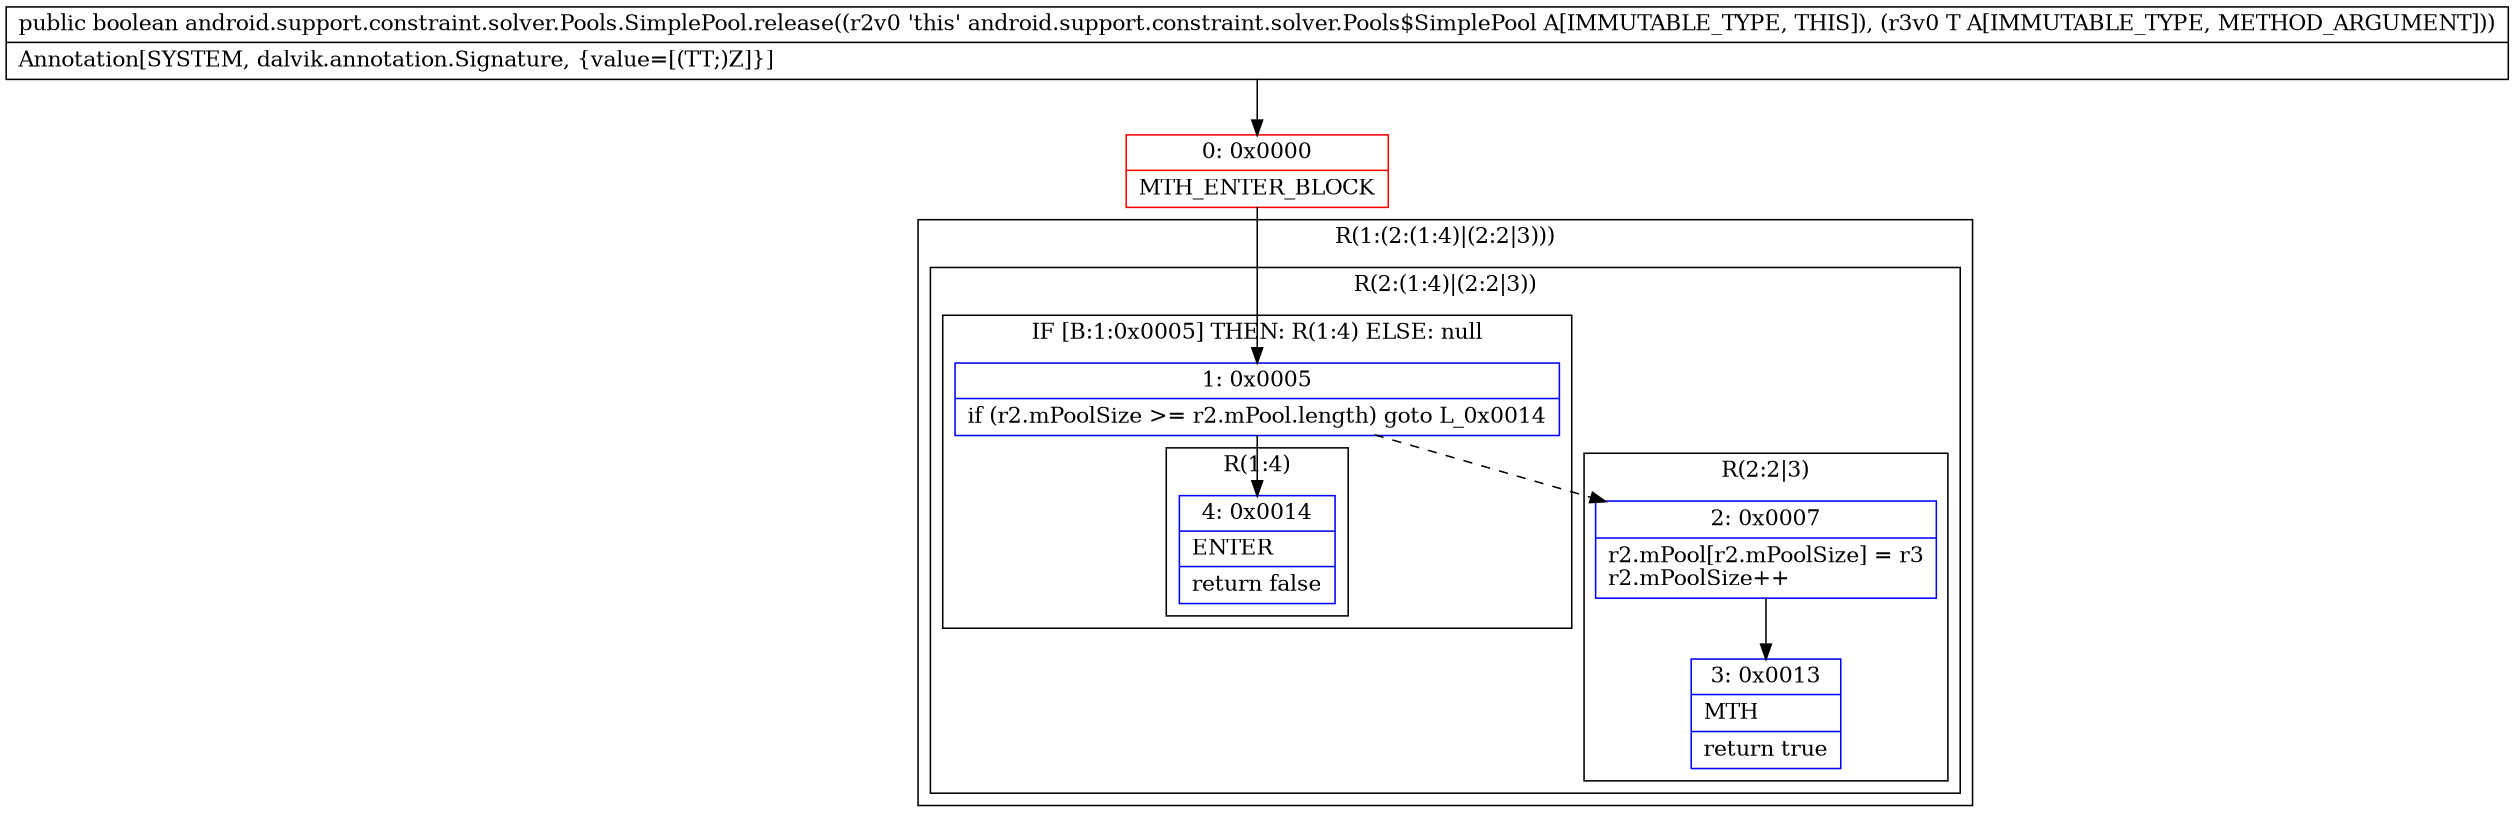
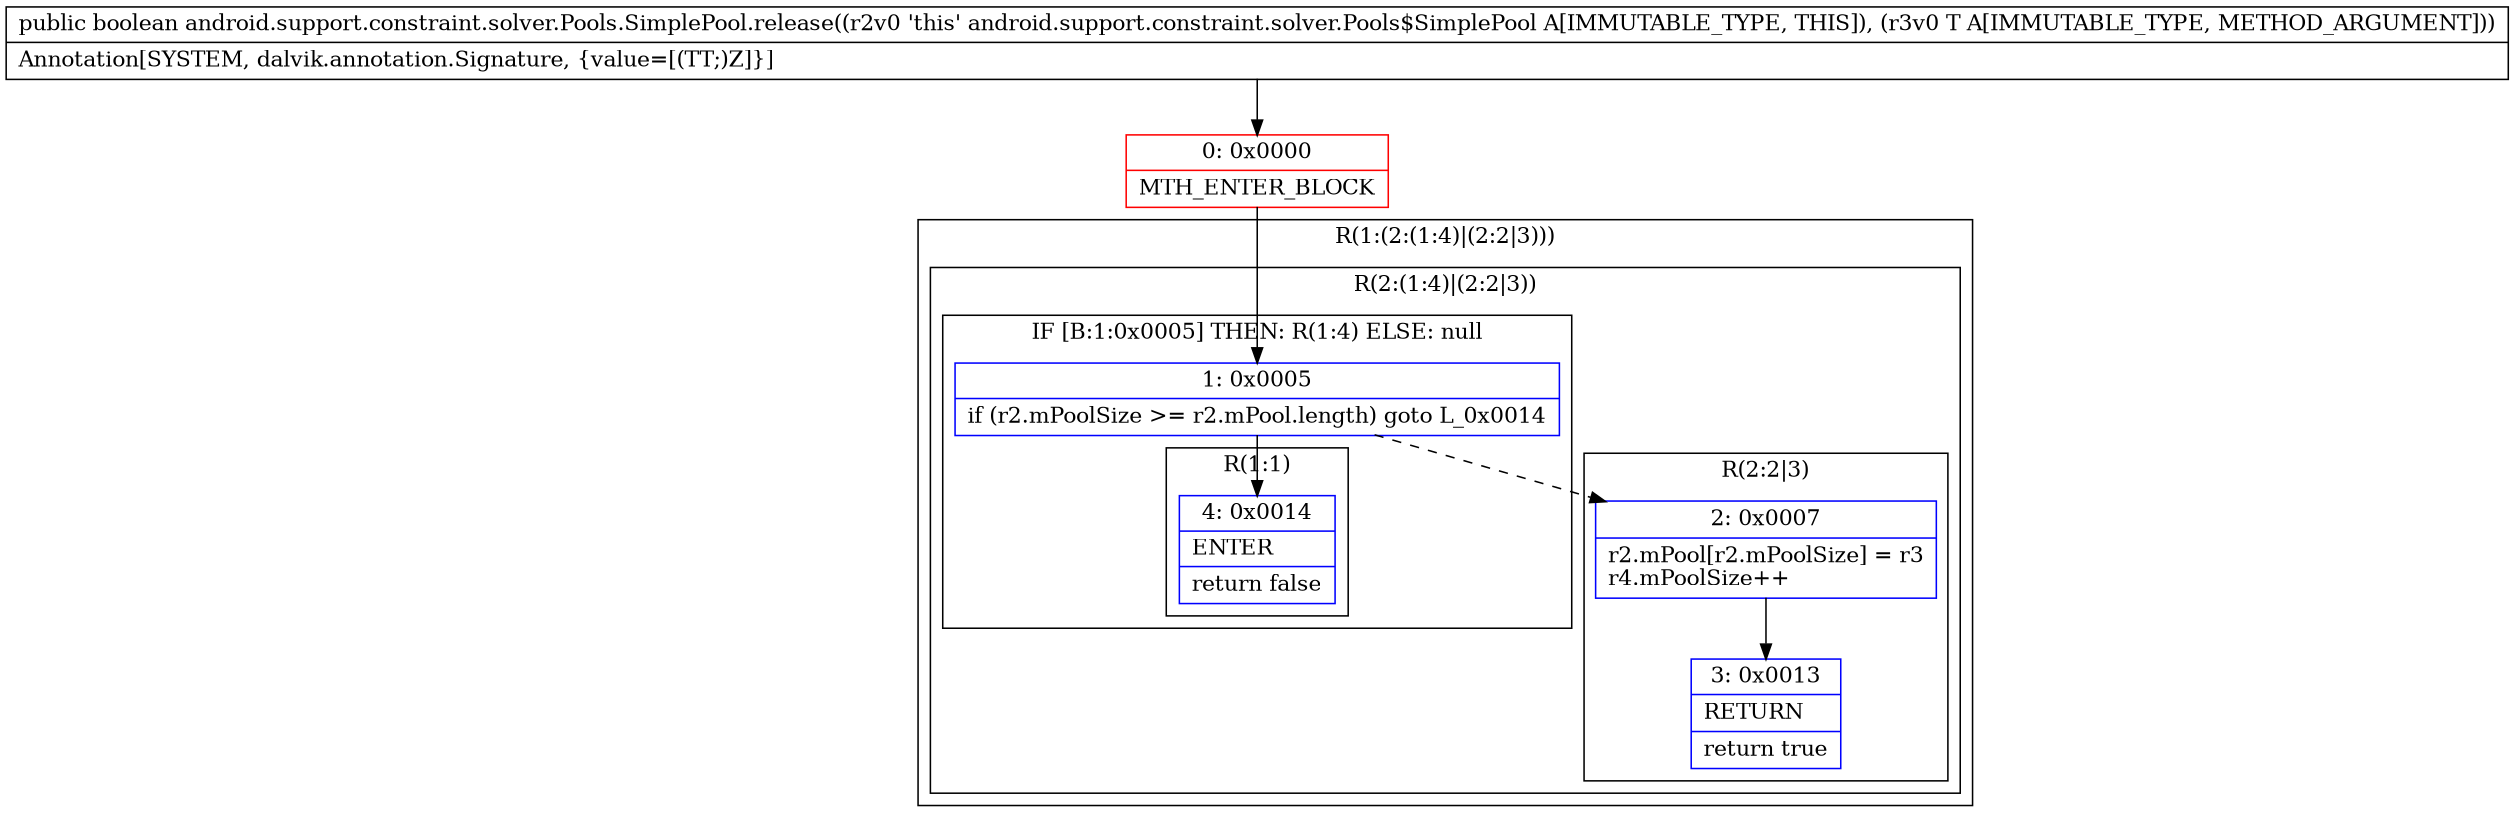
cluster "R(1:4)": label "R(1:4)" -> "R(1:1)"
node "2: 0x0007": text "r2.mPoolSize++" -> "r4.mPoolSize++"
node "3: 0x0013": text "MTH" -> "RETURN"
